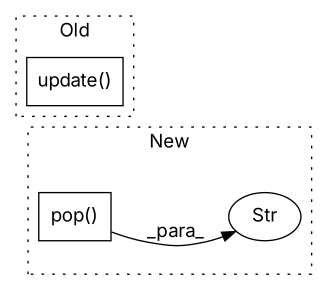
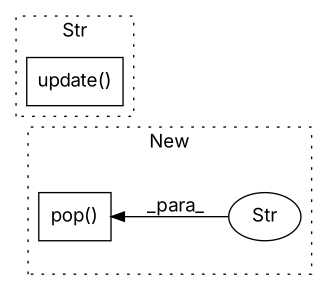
cluster "Old": label "Old" -> "Str"
edge "pop()" -> "Str": reversed
